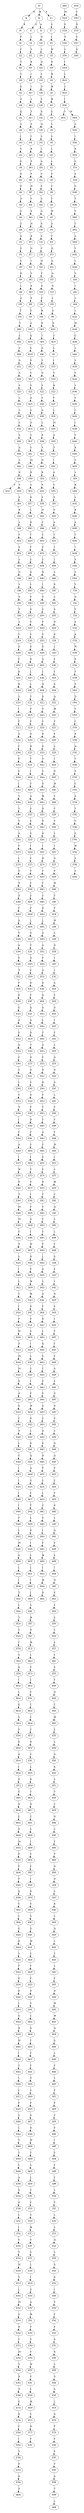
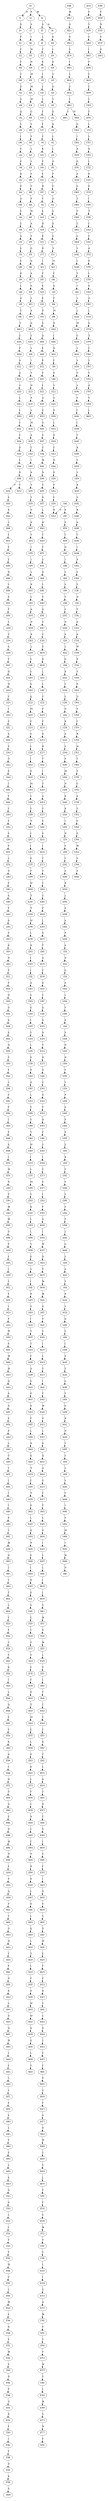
edge "S162" -> "S166": reversed
node "S667": removed
